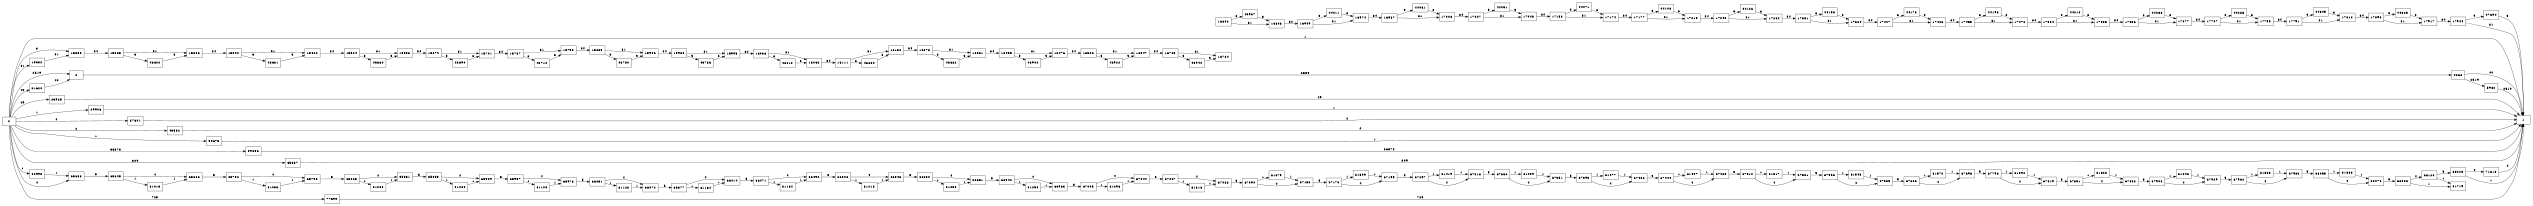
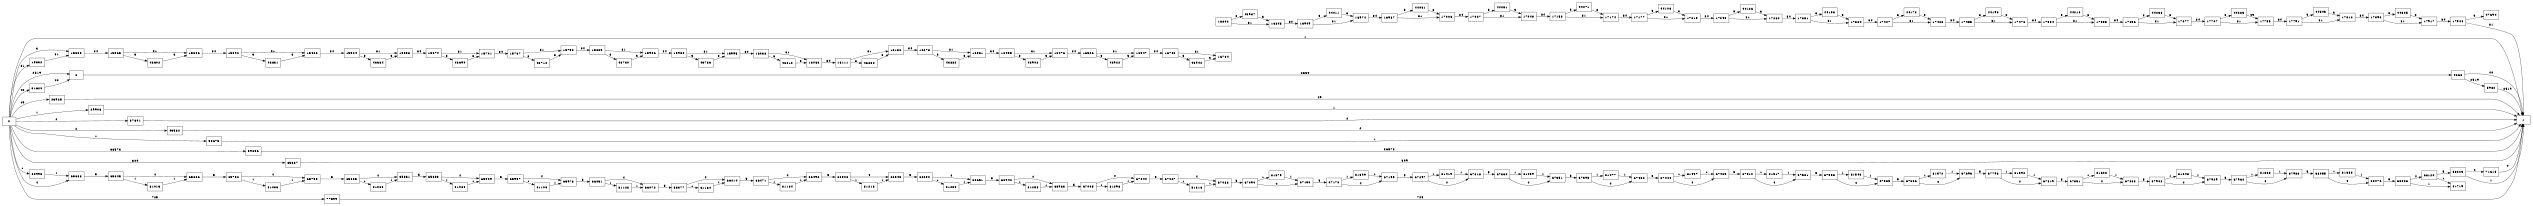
edge "44285" -> "17755": label "3" -> "49"
edge "47694" -> "1": removed, label "3"
